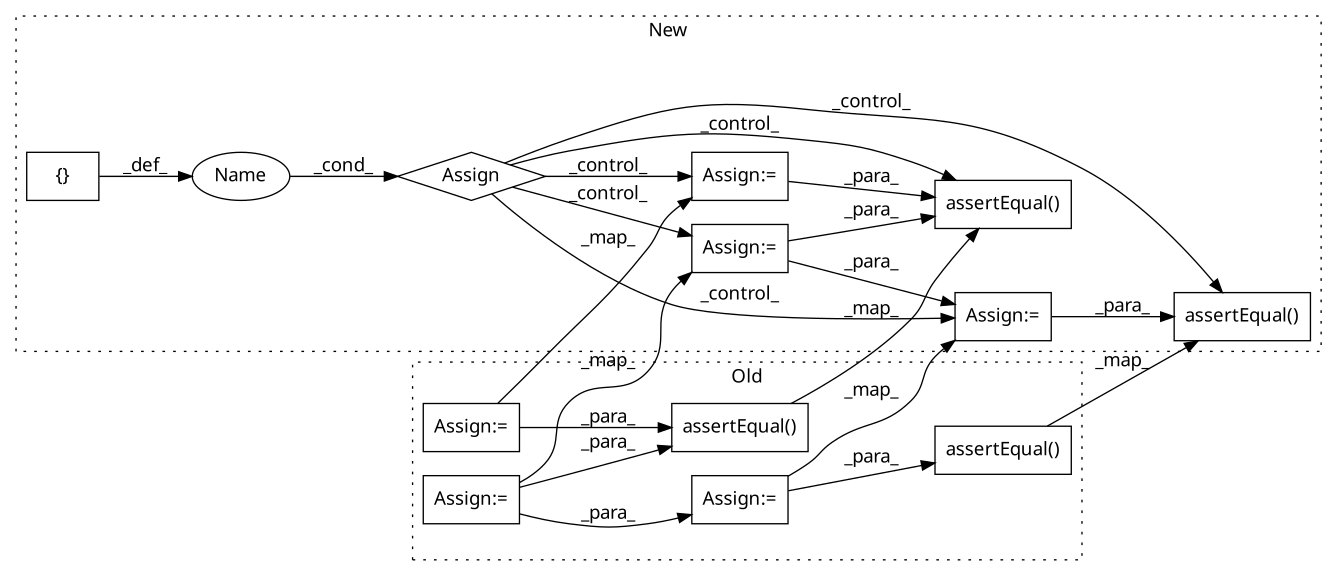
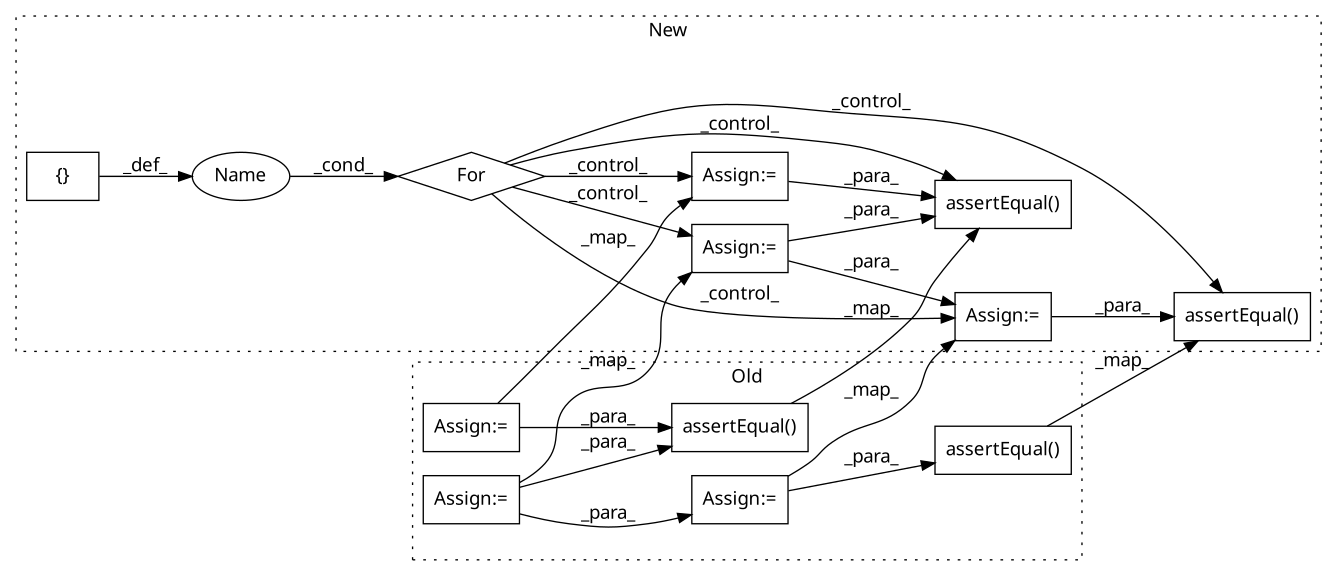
node "Assign": label "Assign" -> "For"
